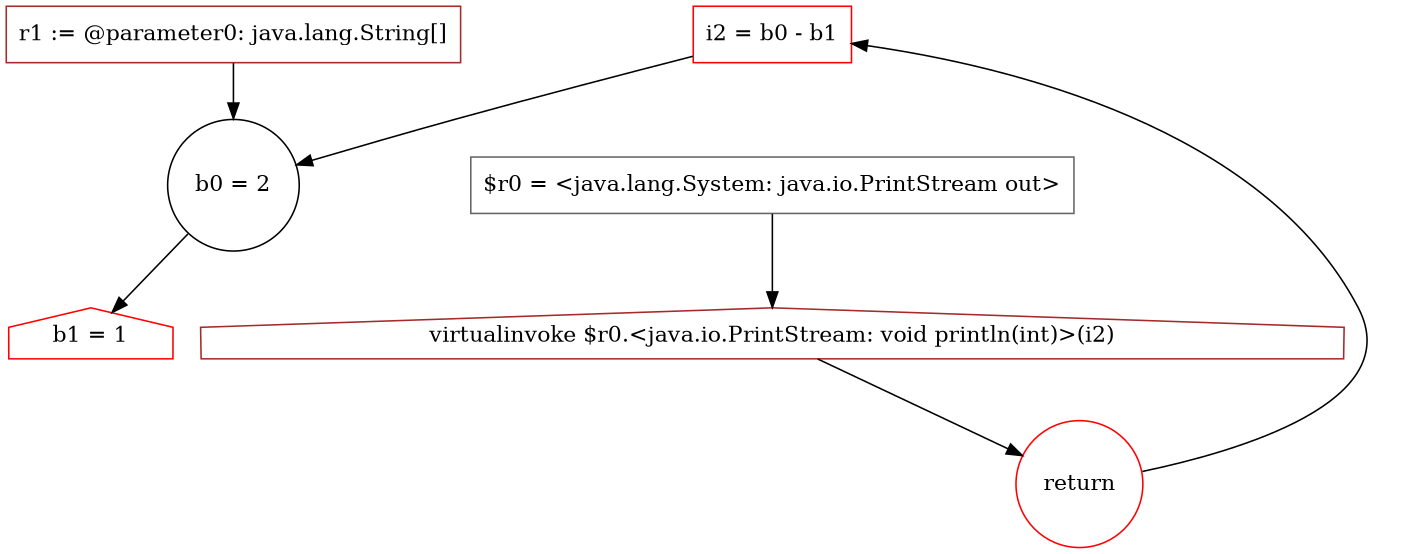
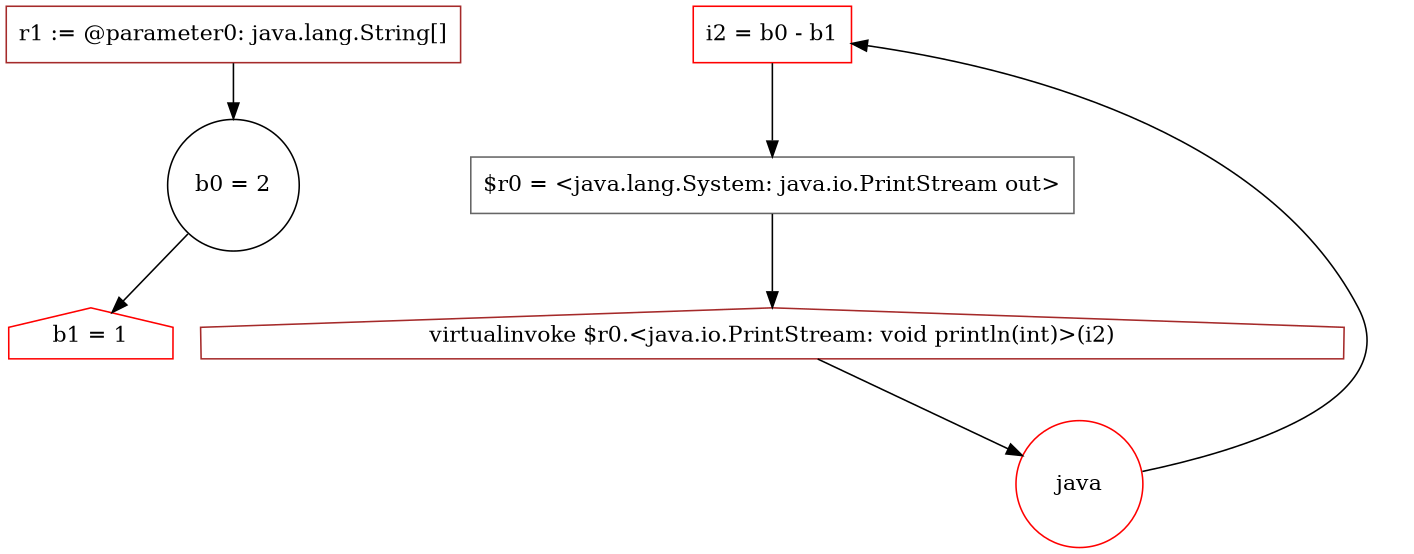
edge "i2 = b0 - b1" -> "b0 = 2": now "i2 = b0 - b1" -> "$r0 = <java.lang.System: java.io.PrintStream out>"
node "return": label "return" -> "java"
